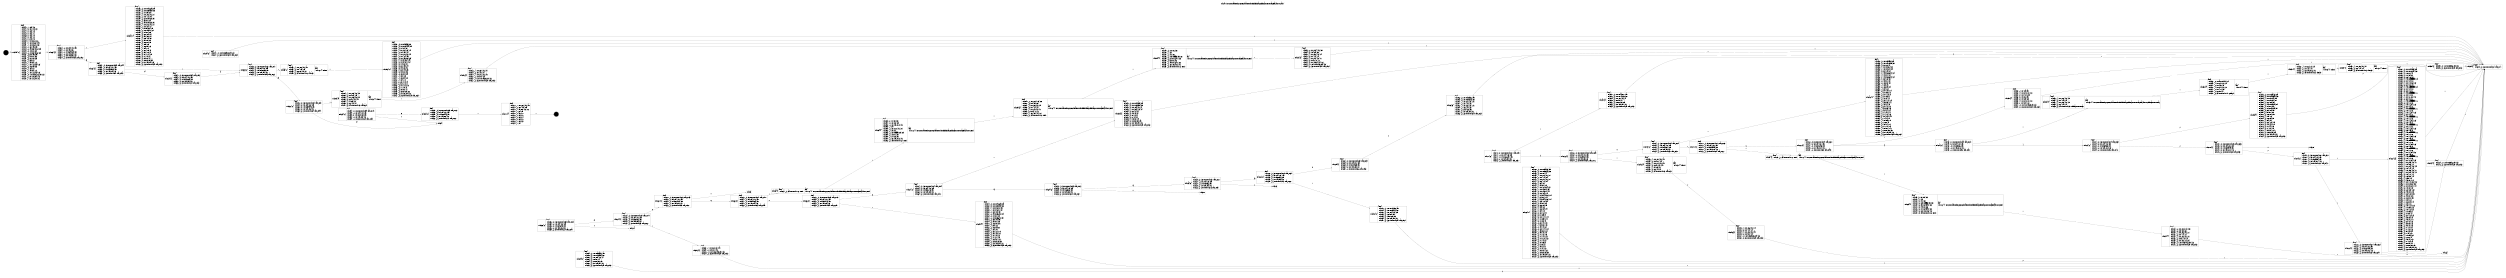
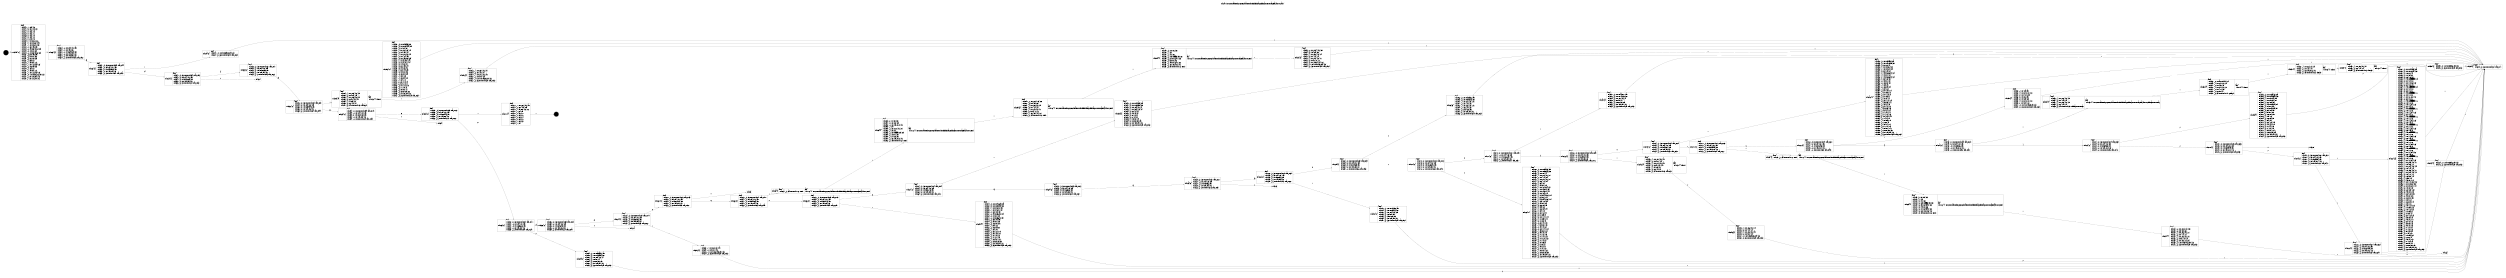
node "0x402da8 [114]": removed
edge "0x402524 [28]" -> "0x40255c [28]": now "0x402524 [28]" -> "0x402e1a [15]"
node "0x402af3 [16]": removed
node "0x4031c4": added
edge "0x402578 [28]" -> "0x40304f": now "0x402578 [28]" -> "0x402594 [28]"
node "0x402700 [28]": added
node "0x4030e7": removed
node "0x4025cc [28]": added
